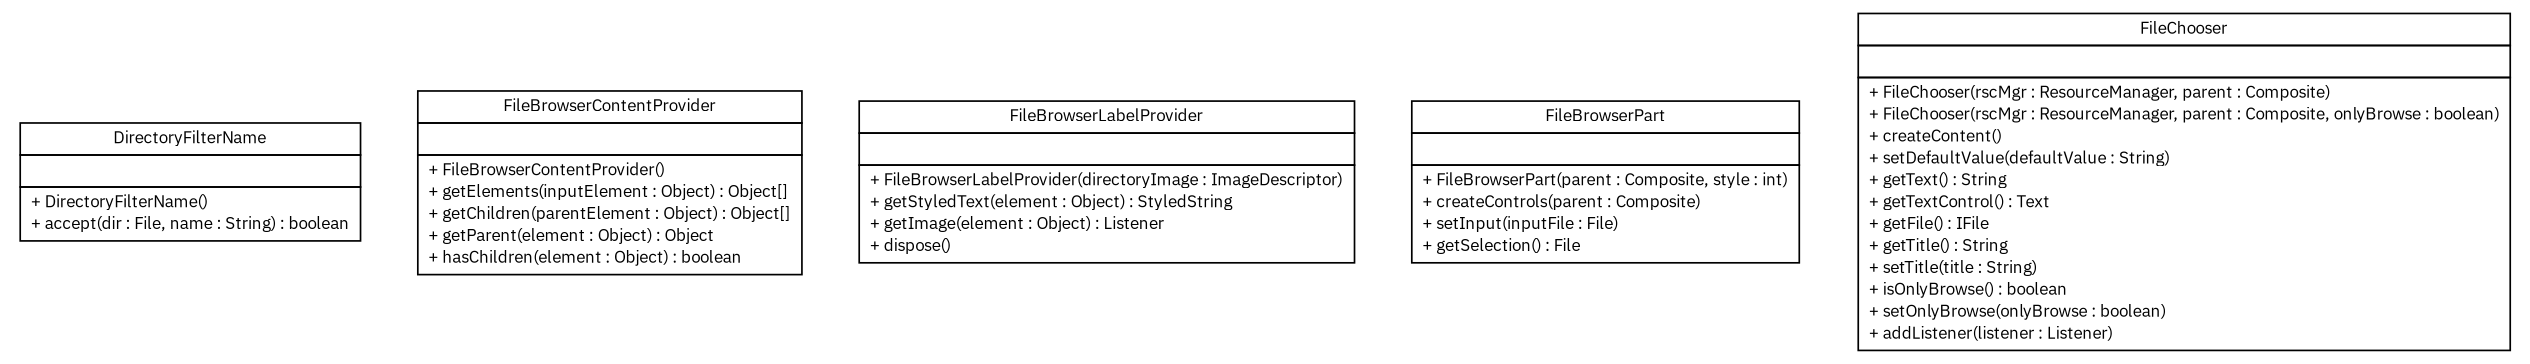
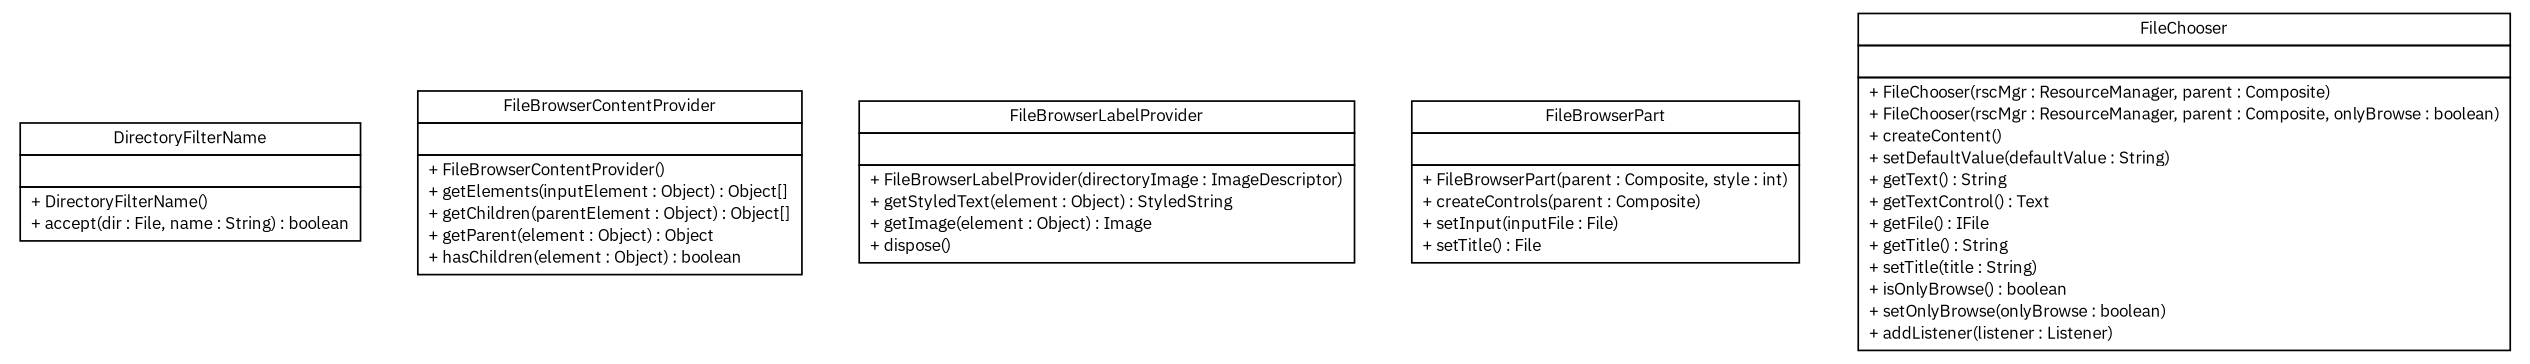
node "FileBrowserLabelProvider": text "+ getImage(element : Object) : Listener" -> "+ getImage(element : Object) : Image"
node "FileBrowserPart": text "+ getSelection() : File" -> "+ setTitle() : File"
